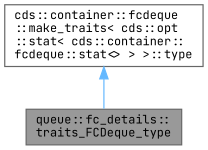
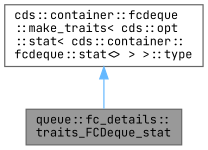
node "queue::fc_details:: traits_FCDeque_type": label "queue::fc_details:: traits_FCDeque_type" -> "queue::fc_details:: traits_FCDeque_stat"
